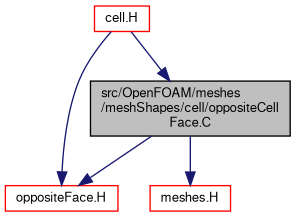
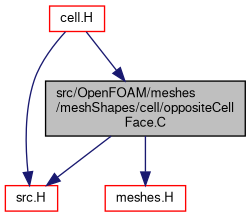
node "oppositeFace.H": label "oppositeFace.H" -> "src.H"
